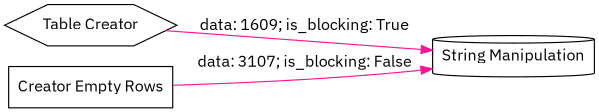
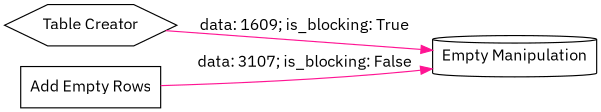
node "String Manipulation": label "String Manipulation" -> "Empty Manipulation"
node "Creator Empty Rows": label "Creator Empty Rows" -> "Add Empty Rows"
